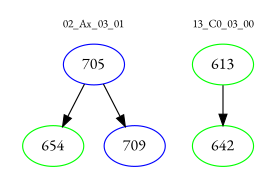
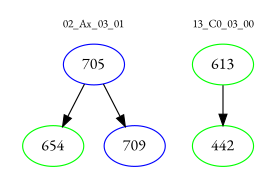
node "642": label "642" -> "442"
